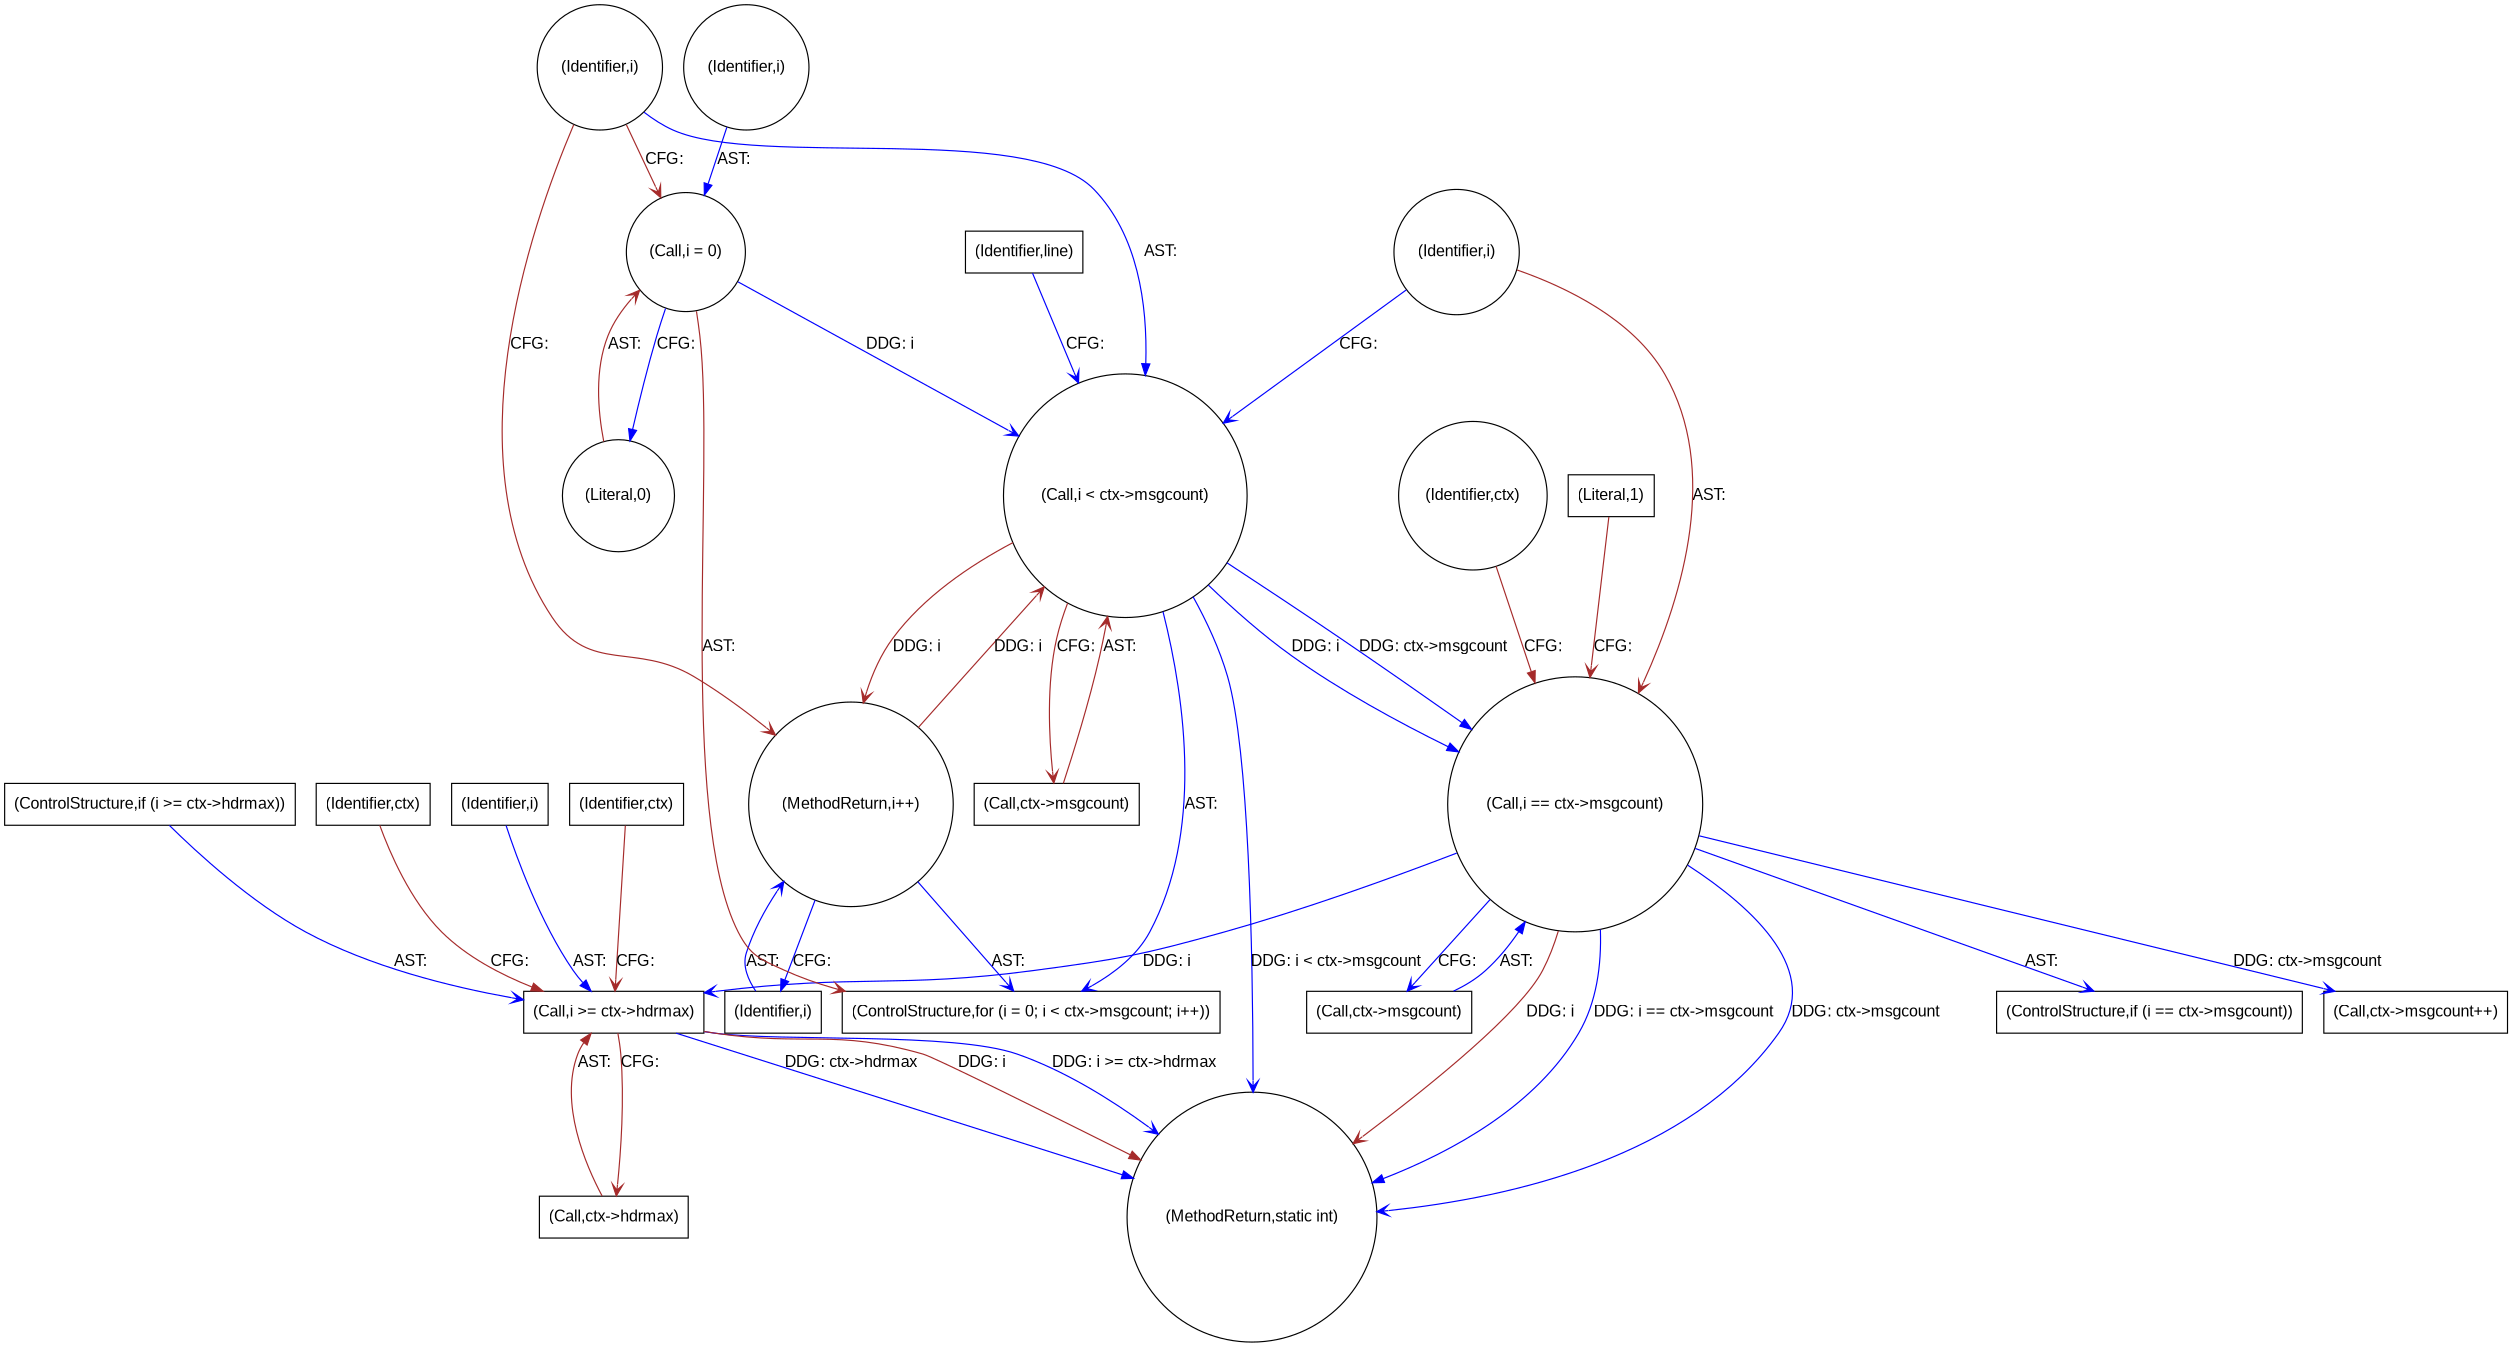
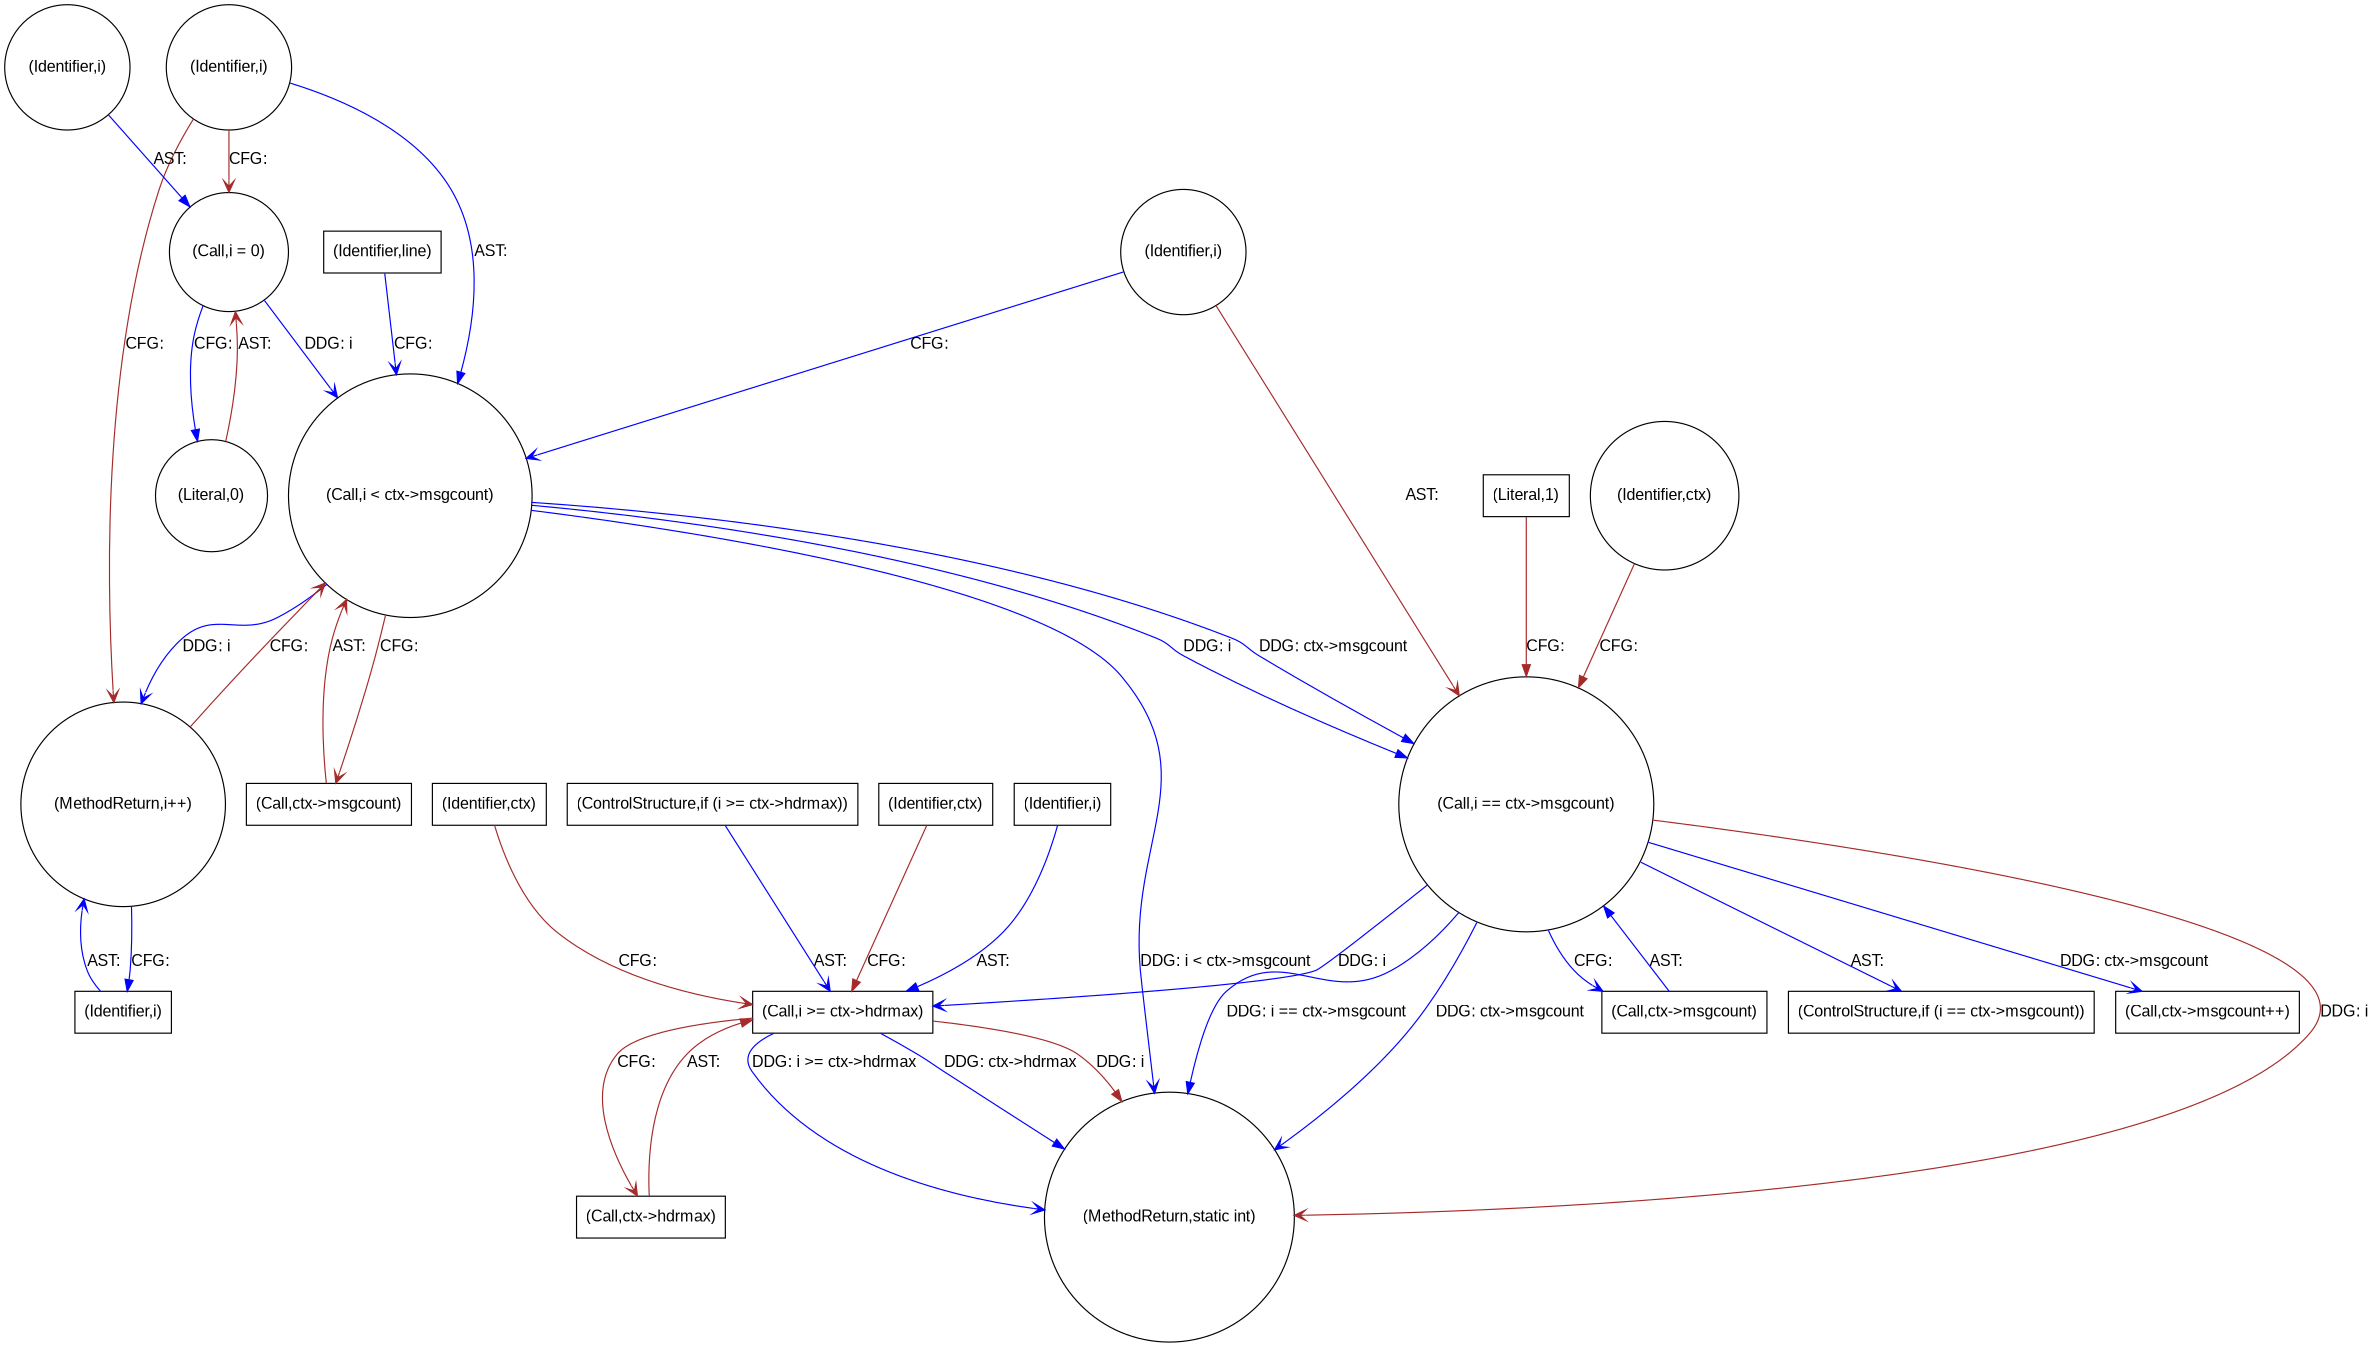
edge "(Literal,1)" -> "(Call,i == ctx->msgcount)": arrowhead vee -> normal
edge "(Call,i < ctx->msgcount)" -> "(MethodReturn,i++)": color brown -> blue
edge "(MethodReturn,i++)" -> "(Call,i < ctx->msgcount)": label "DDG: i" -> "CFG: "
node "(ControlStructure,for (i = 0; i < ctx->msgcount; i++))": removed
